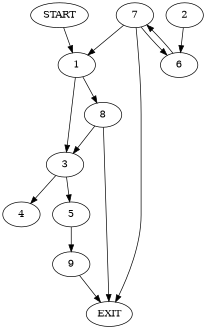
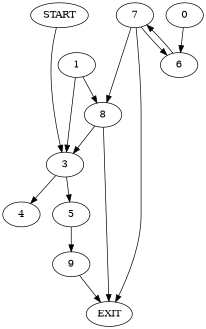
node "2": label "2" -> "0"
edge "START" -> "1": now "START" -> "3"
edge "7" -> "1": now "7" -> "8"
